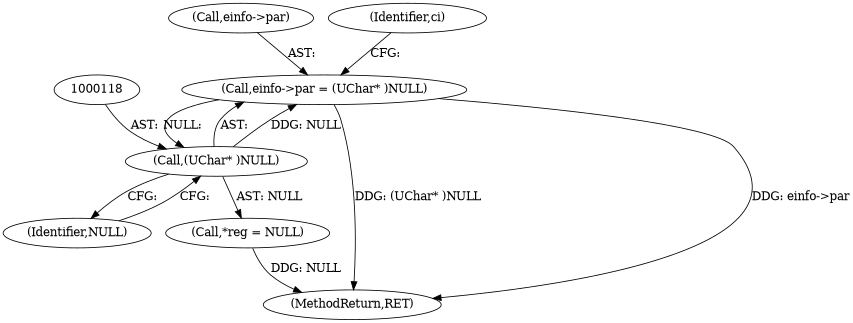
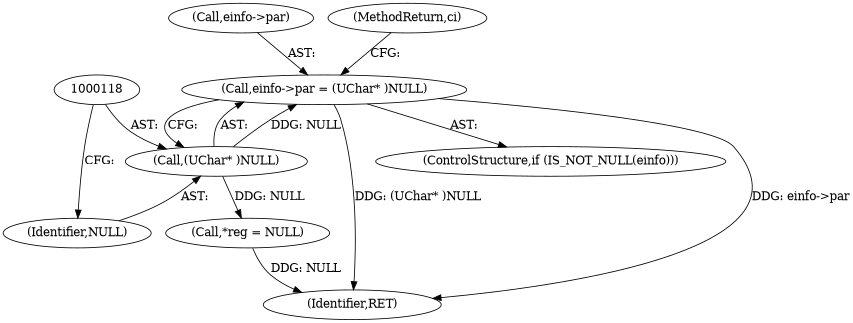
node "(Identifier,ci)": label "(Identifier,ci)" -> "(MethodReturn,ci)"
edge "(Call,einfo->par = (UChar* )NULL)" -> "(Call,(UChar* )NULL)": label "NULL: " -> "CFG: "
node "(ControlStructure,if (IS_NOT_NULL(einfo)))": added
edge "(Call,(UChar* )NULL)" -> "(Identifier,NULL)": now "1000118" -> "(Identifier,NULL)"
edge "(Identifier,NULL)" -> "(Call,(UChar* )NULL)": label "CFG: " -> "AST: "
edge "(Call,(UChar* )NULL)" -> "(Call,*reg = NULL)": label "AST: NULL" -> "DDG: NULL"
node "(MethodReturn,RET)": label "(MethodReturn,RET)" -> "(Identifier,RET)"
